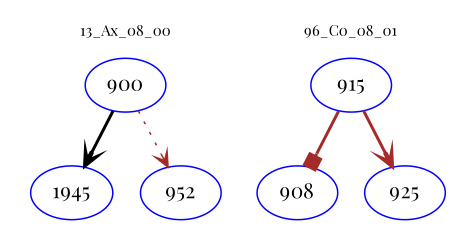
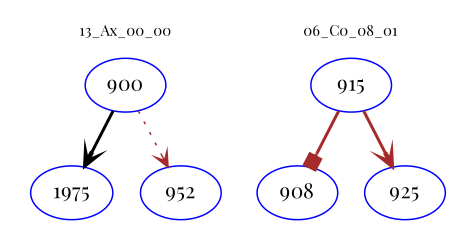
cluster "13_Ax_08_00": label "13_Ax_08_00" -> "13_Ax_00_00"
cluster "96_C0_08_01": label "96_C0_08_01" -> "06_C0_08_01"
node "1945": label "1945" -> "1975"
